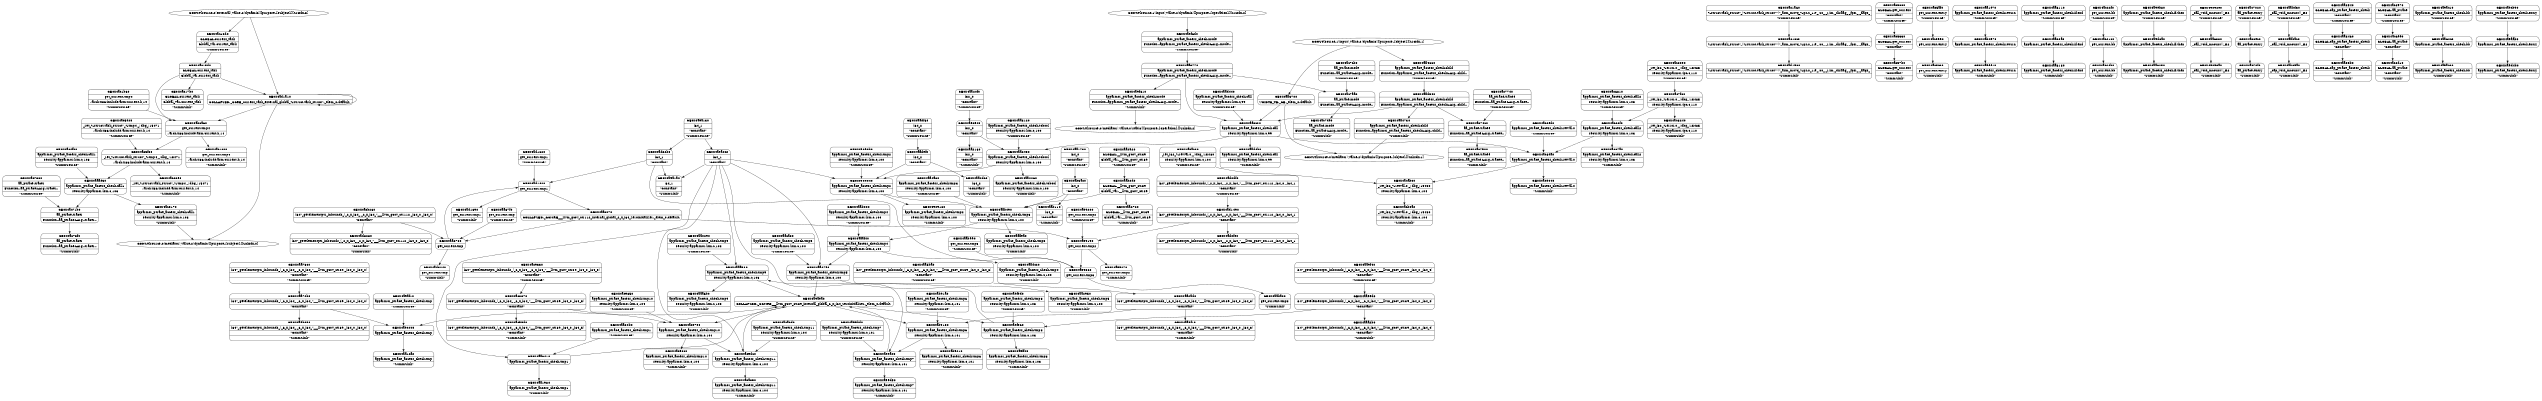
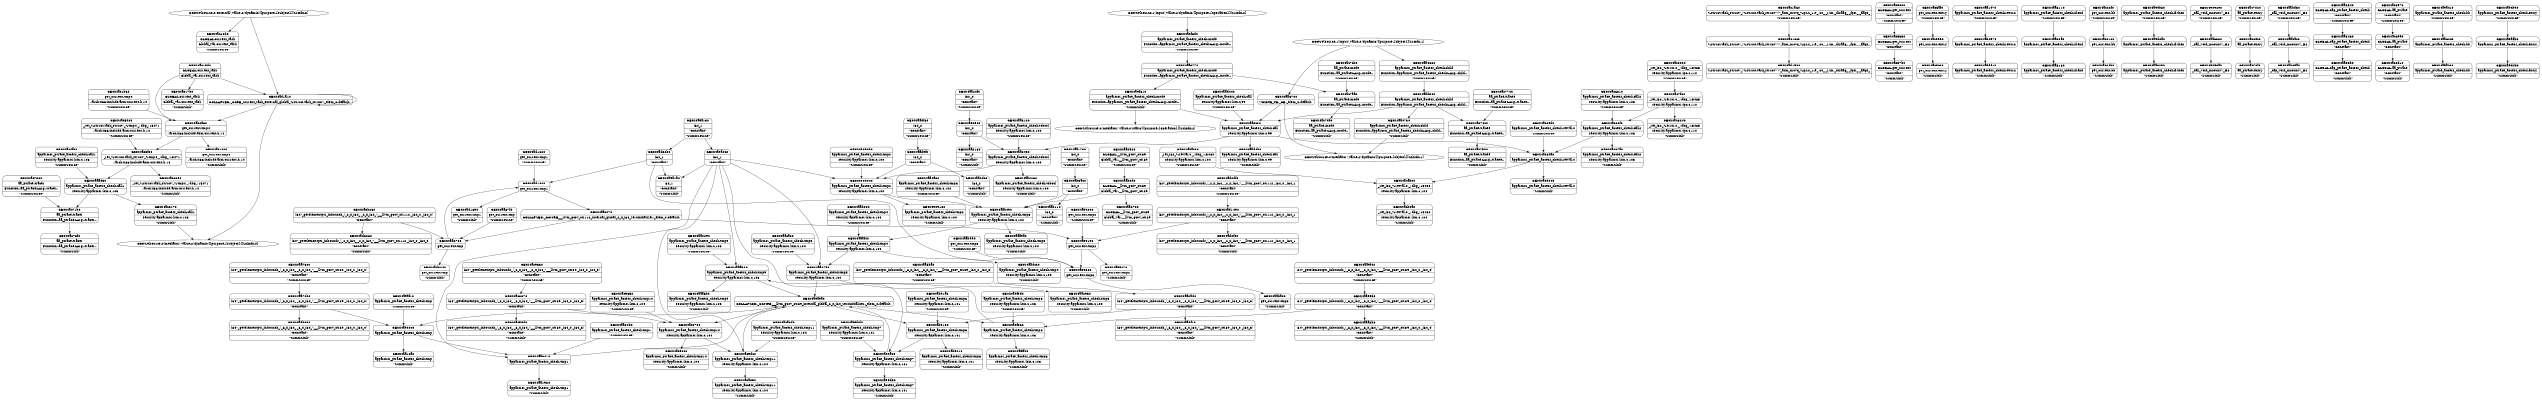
edge "CE0x4ac16d0" -> "CE0x4ac15d0": removed
edge "CE0x4aa3770" -> "CE0x4aacc20": now "CE0x4a9f810" -> "CE0x4aacc20"
edge "CE0x4a9c440" -> "CE0x4aa6410": added
